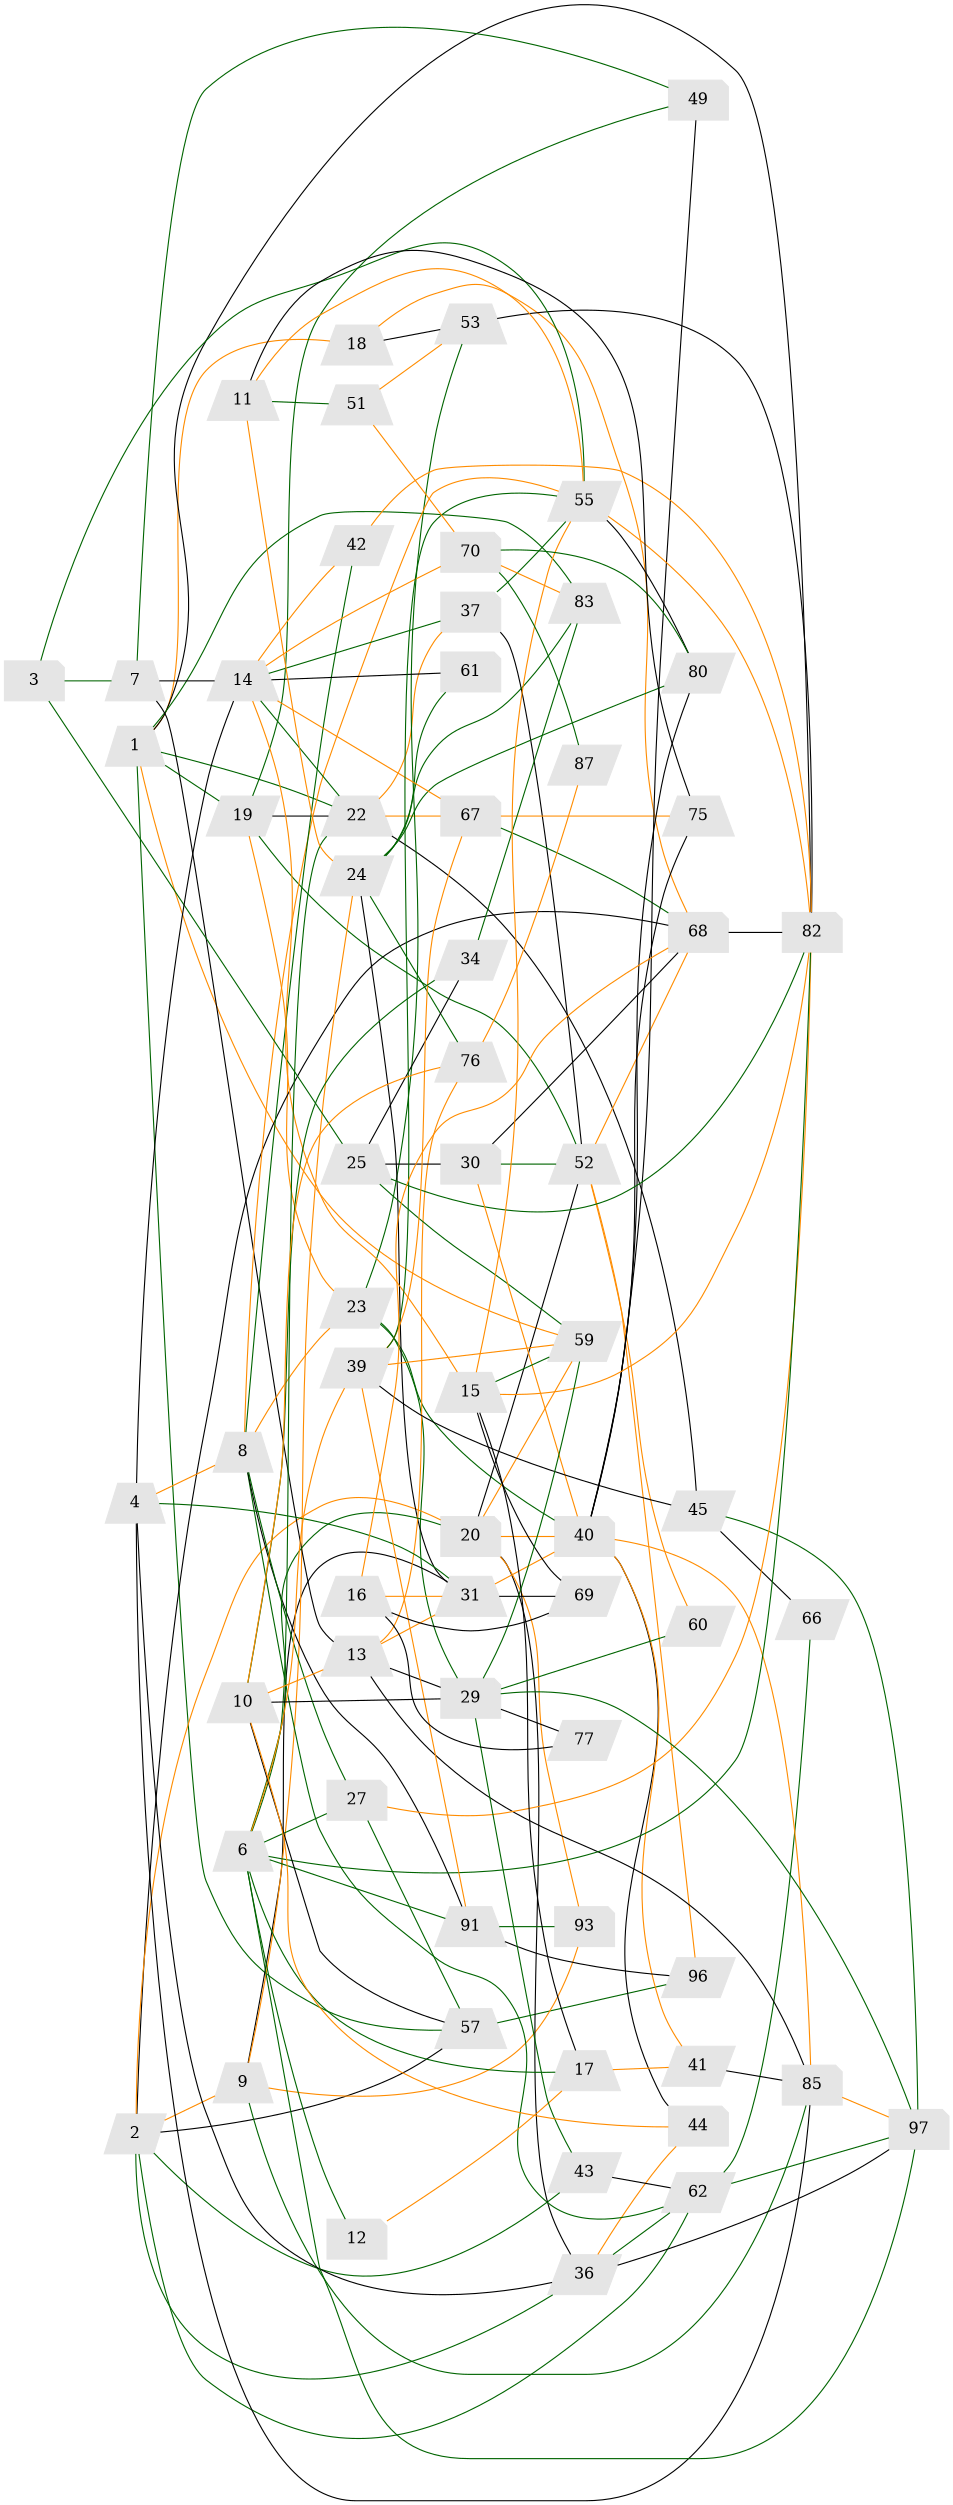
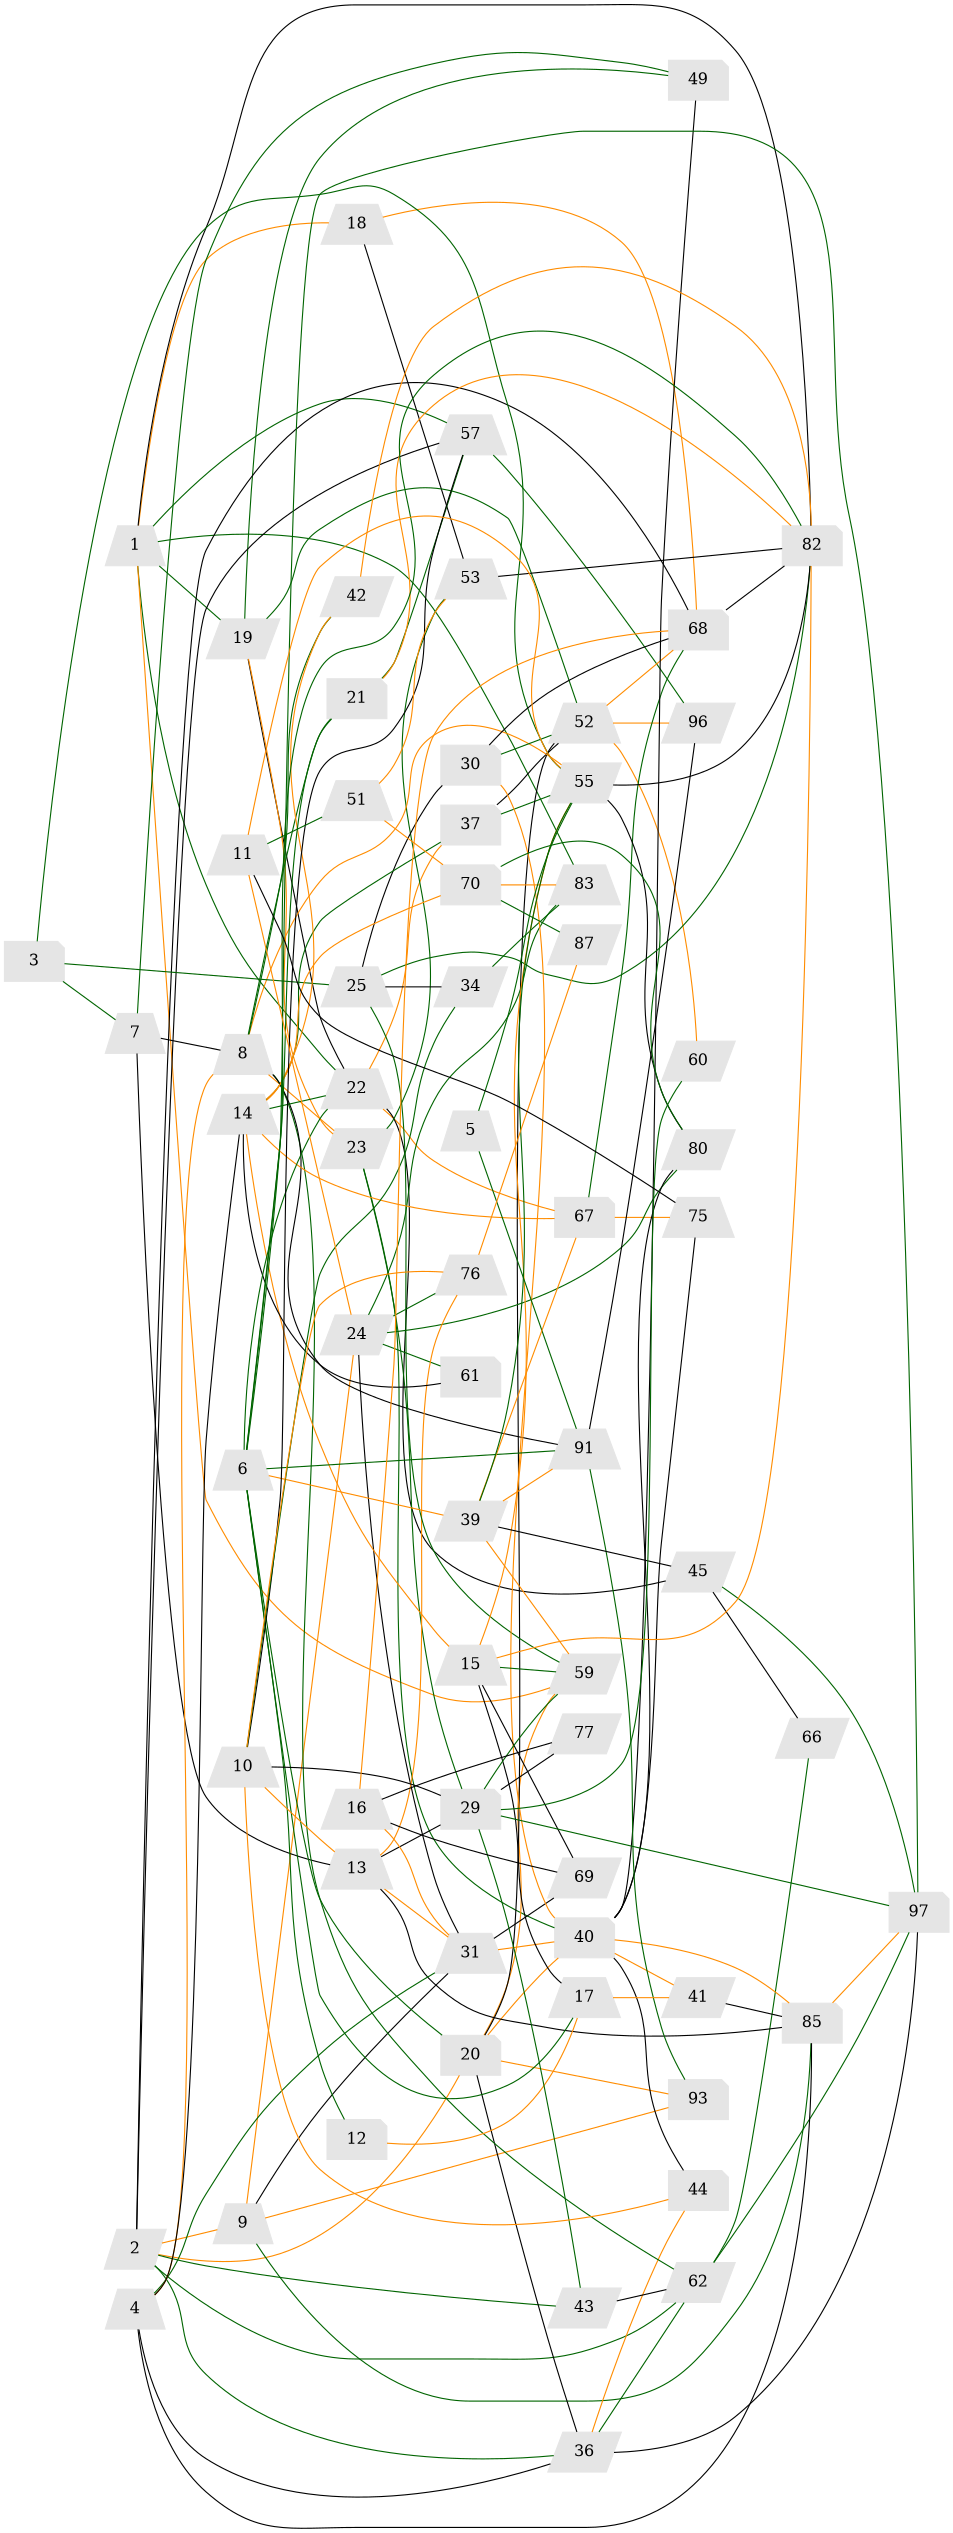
edge "7" -- "14": now "7" -- "8"
edge "55" -- "82": color darkorange -> black
node "5": added
node "27": label "27" -> "21"
